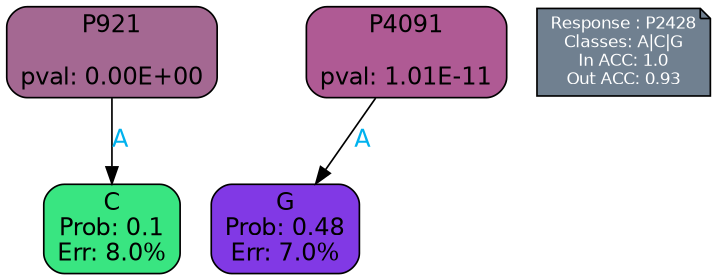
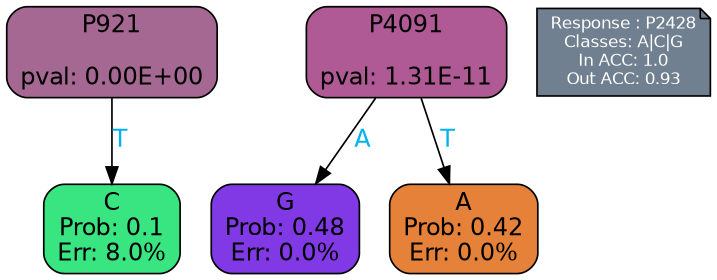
node "P4091 pval: 1.01E-11": label "P4091 pval: 1.01E-11" -> "P4091 pval: 1.31E-11"
edge "P921 pval: 0.00E+00" -> "C Prob: 0.1 Err: 8.0%": label "A" -> "T"
node "G Prob: 0.48 Err: 7.0%": label "G Prob: 0.48 Err: 7.0%" -> "G Prob: 0.48 Err: 0.0%"
node "A Prob: 0.42 Err: 0.0%": added
